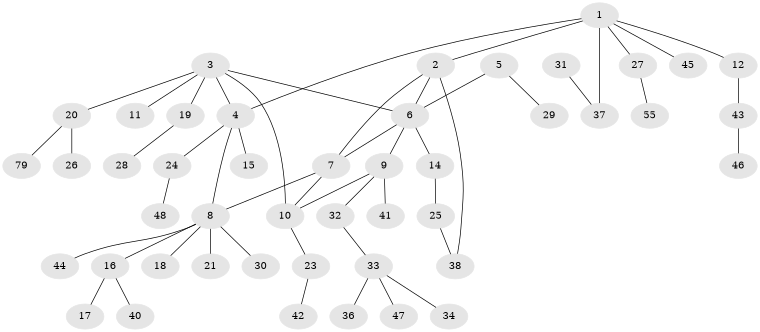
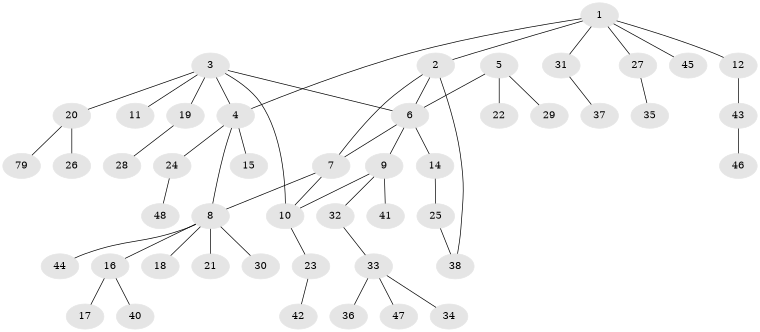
edge "1" -- "37": now "1" -- "31"
node "22": added
node "55": label "55" -> "35"
